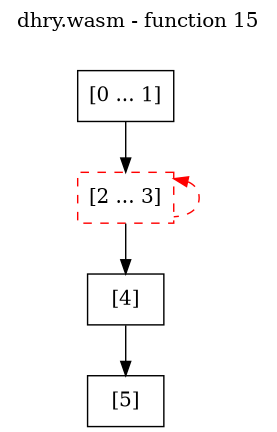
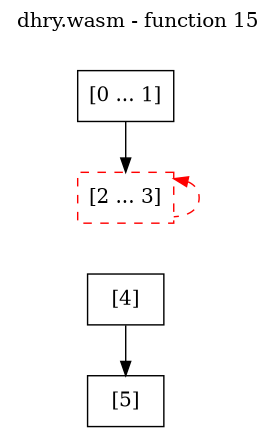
edge "[2 ... 3]" -> "[4]": removed
